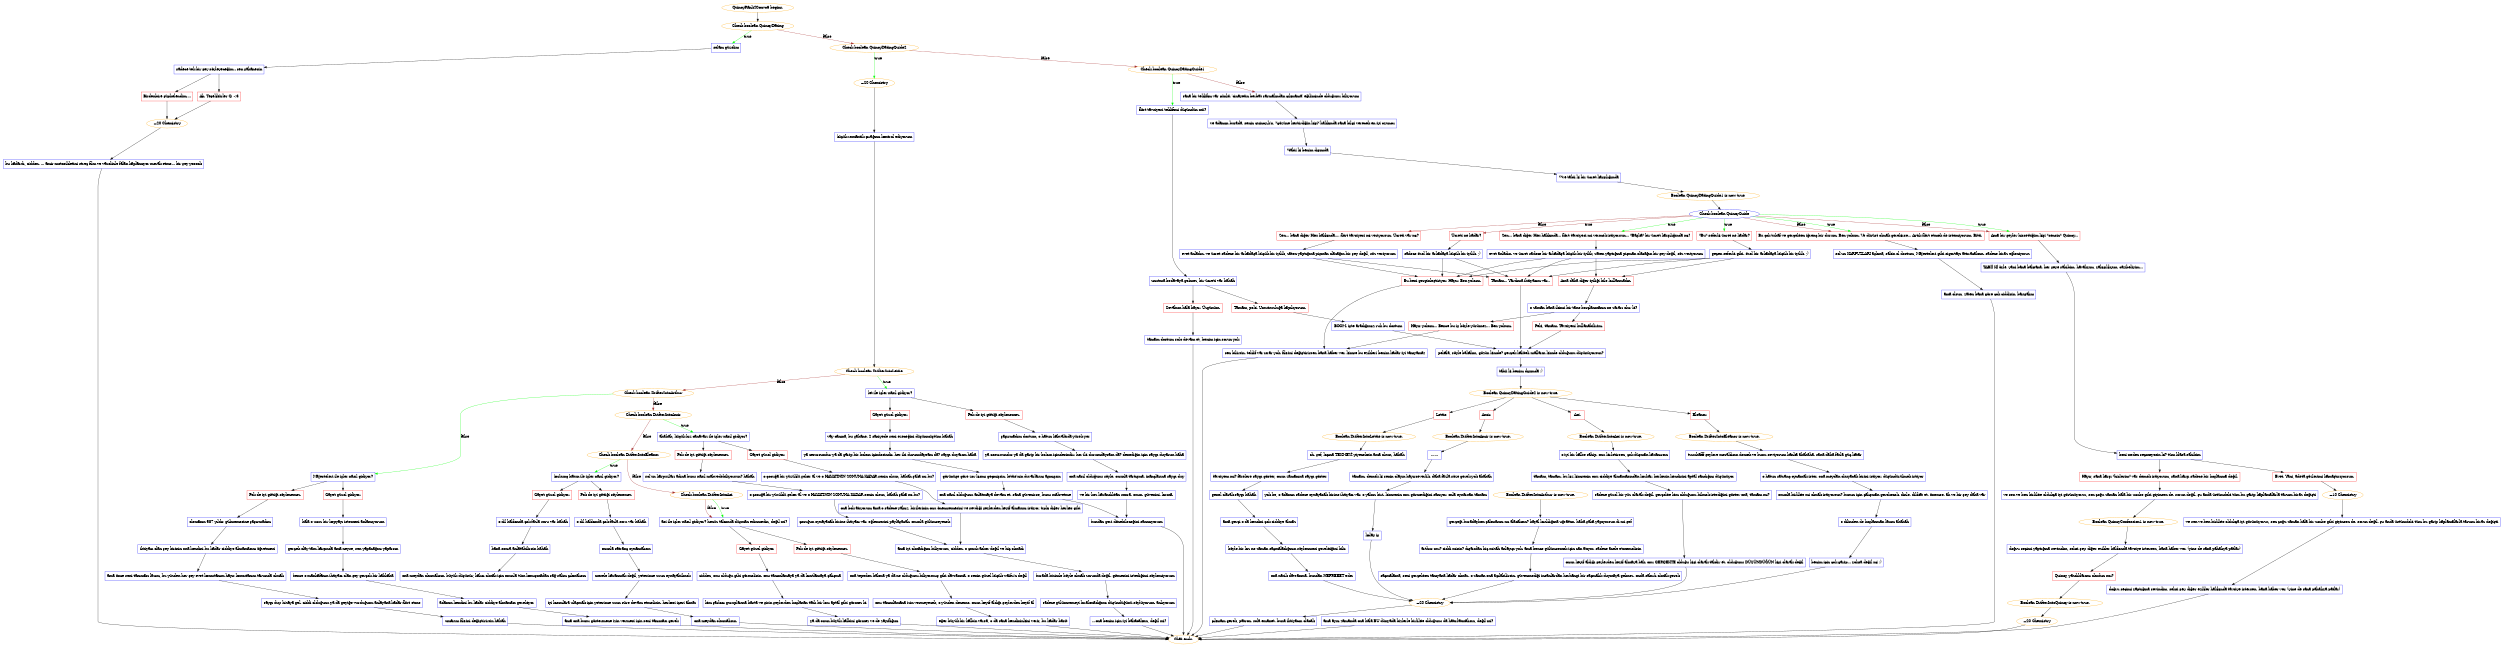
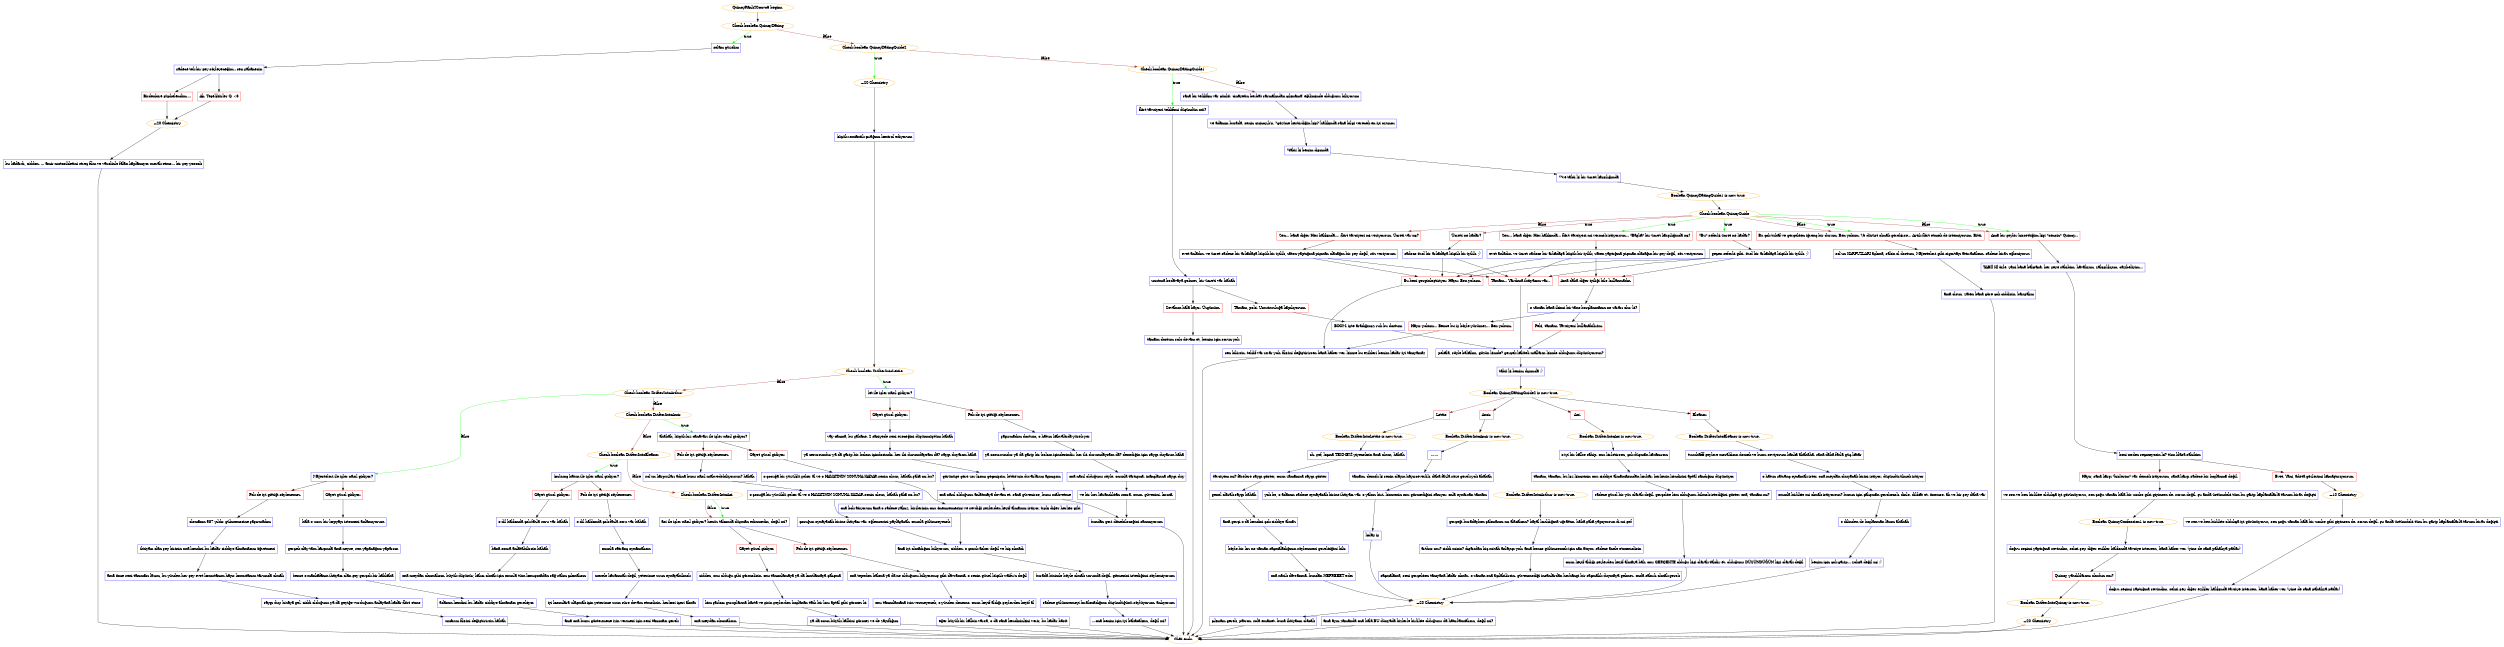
node "Check boolean QuincyGuide": color blue -> orange
edge "Boolean QuincyDatingGuide2 is now true." -> "Lettie.": color black -> brown
